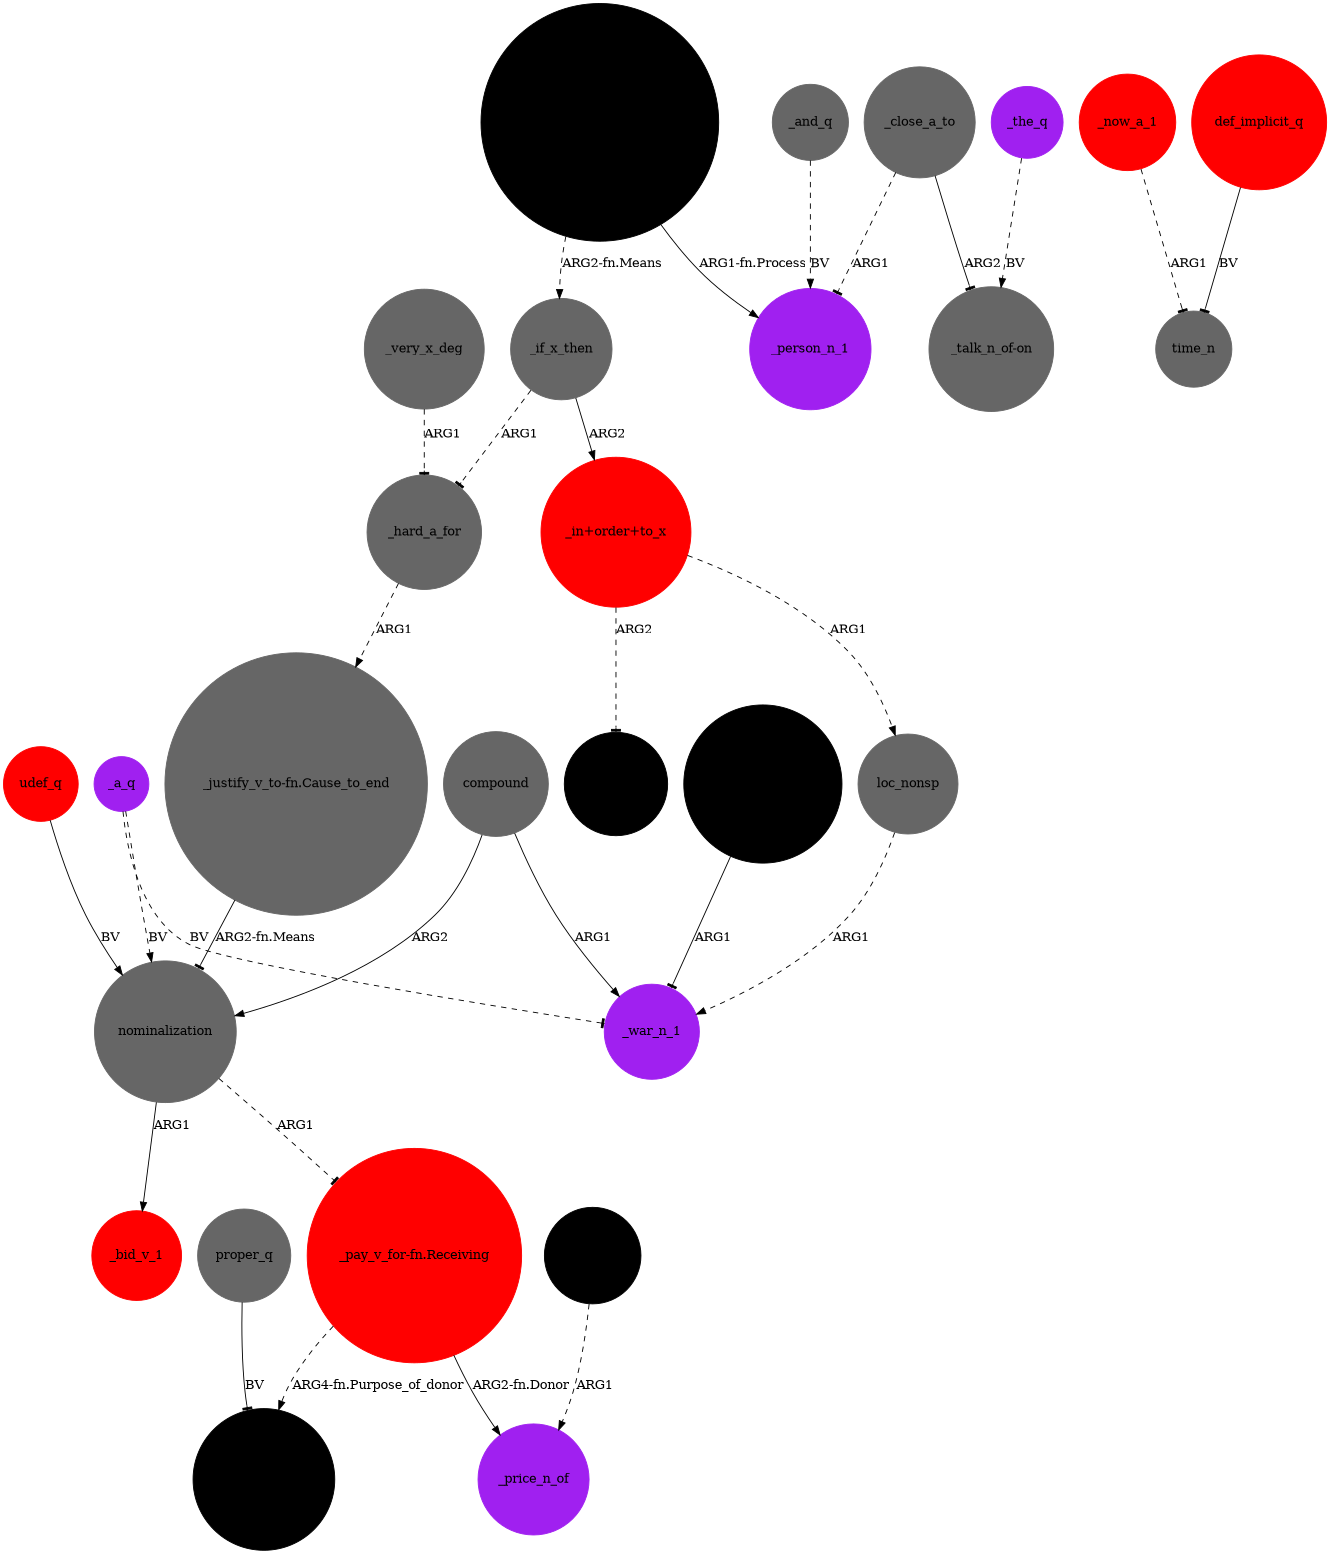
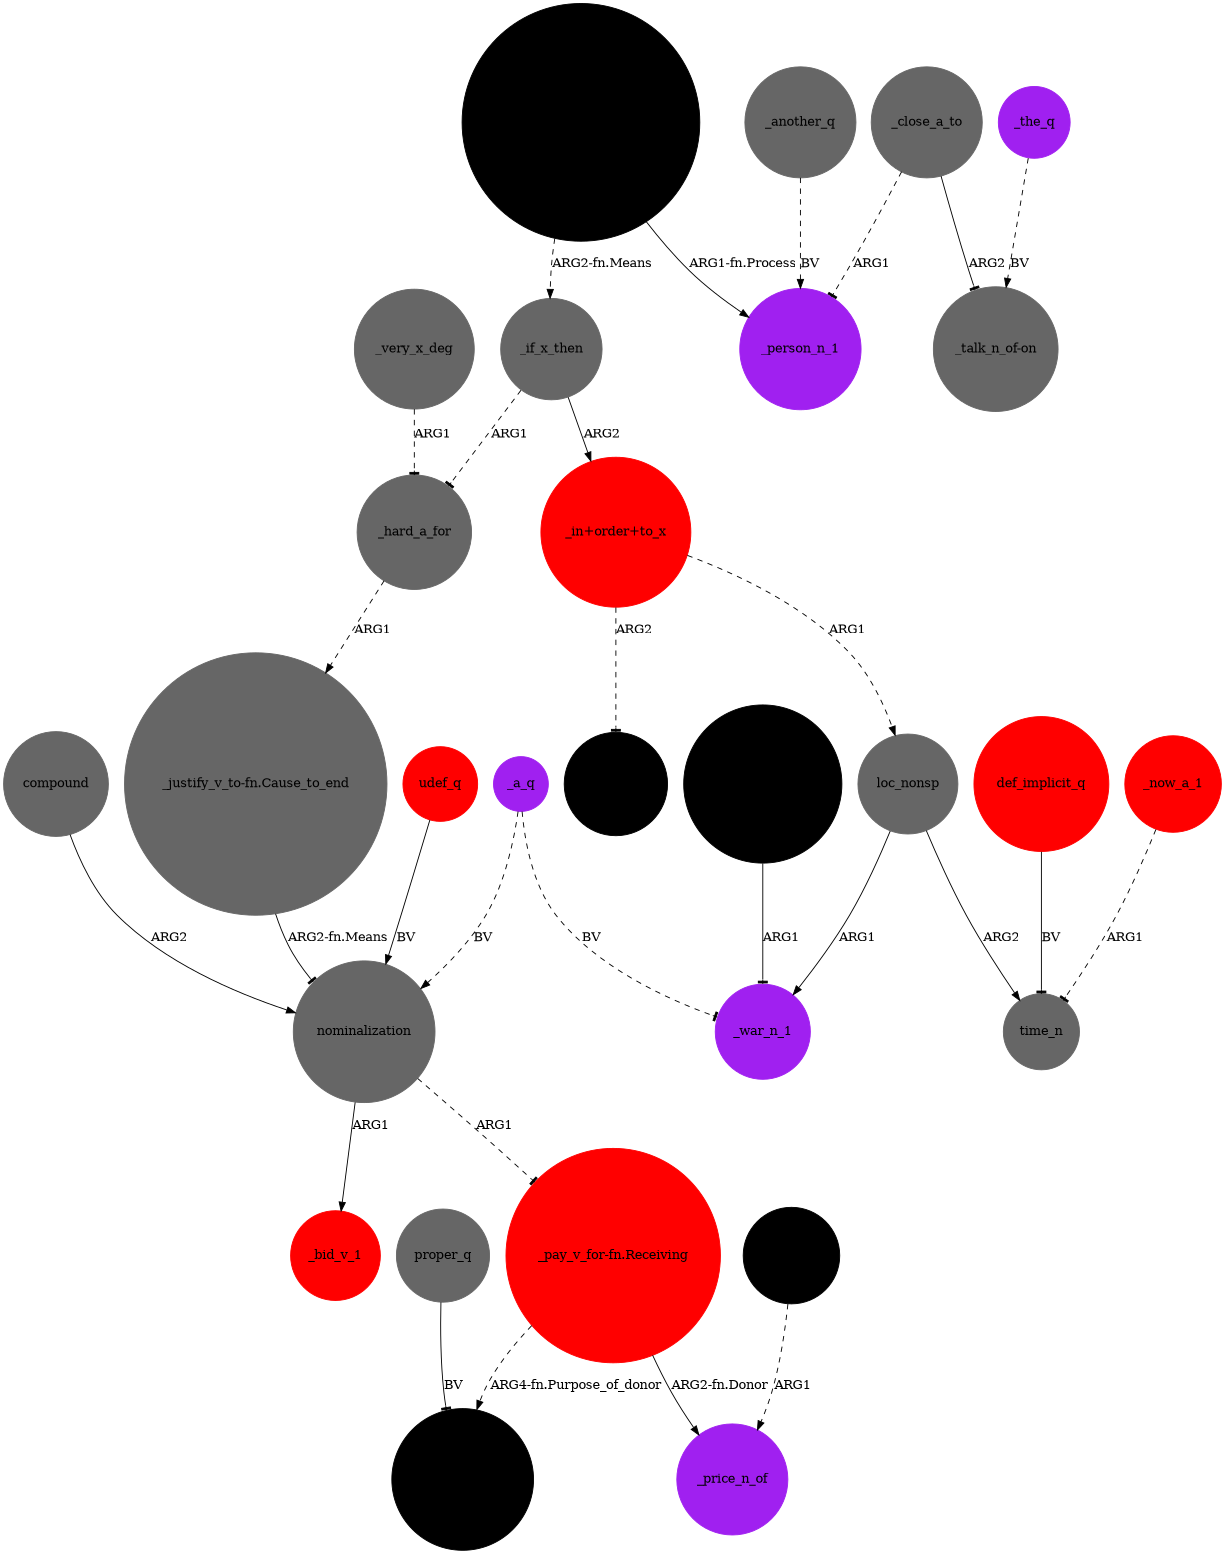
node "_and_q": label "_and_q" -> "_another_q"
edge "loc_nonsp" -> "time_n": added, label "ARG2"
edge "compound" -> "_war_n_1": removed, label "ARG1"
edge "loc_nonsp" -> "_war_n_1": style dashed -> solid
